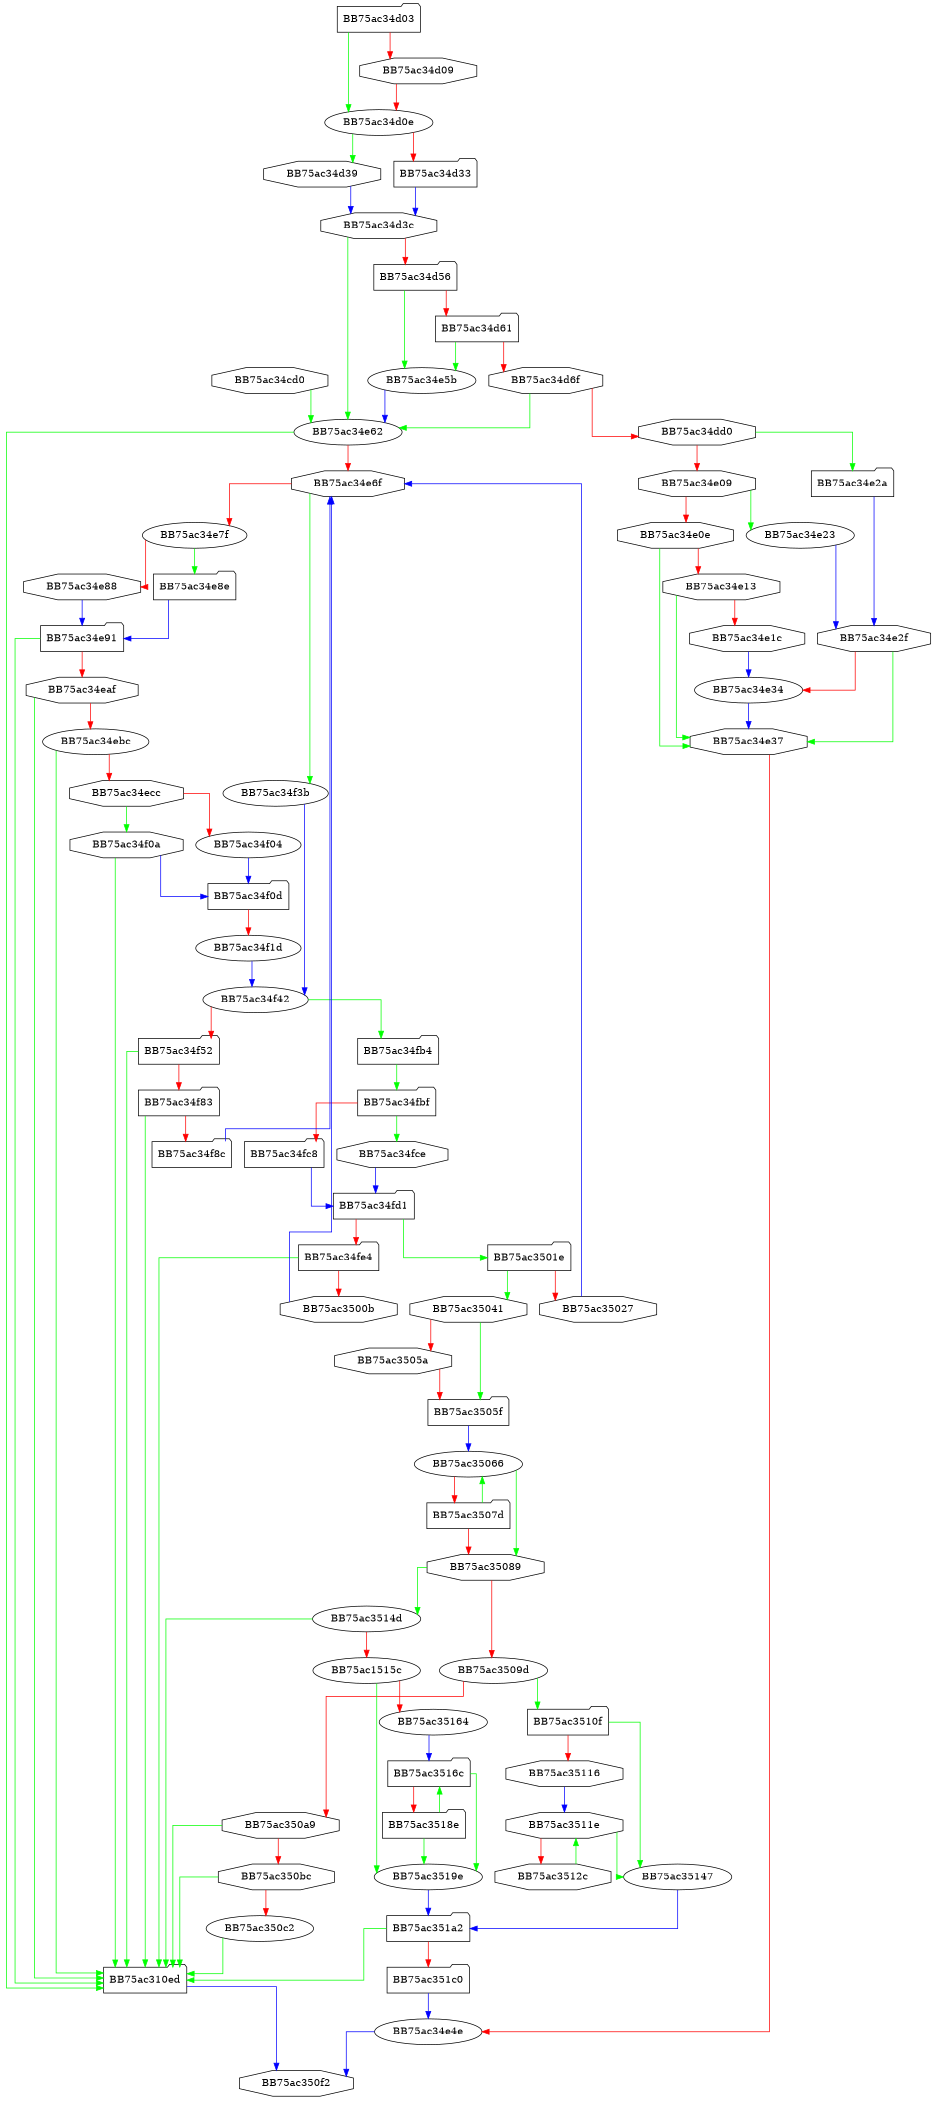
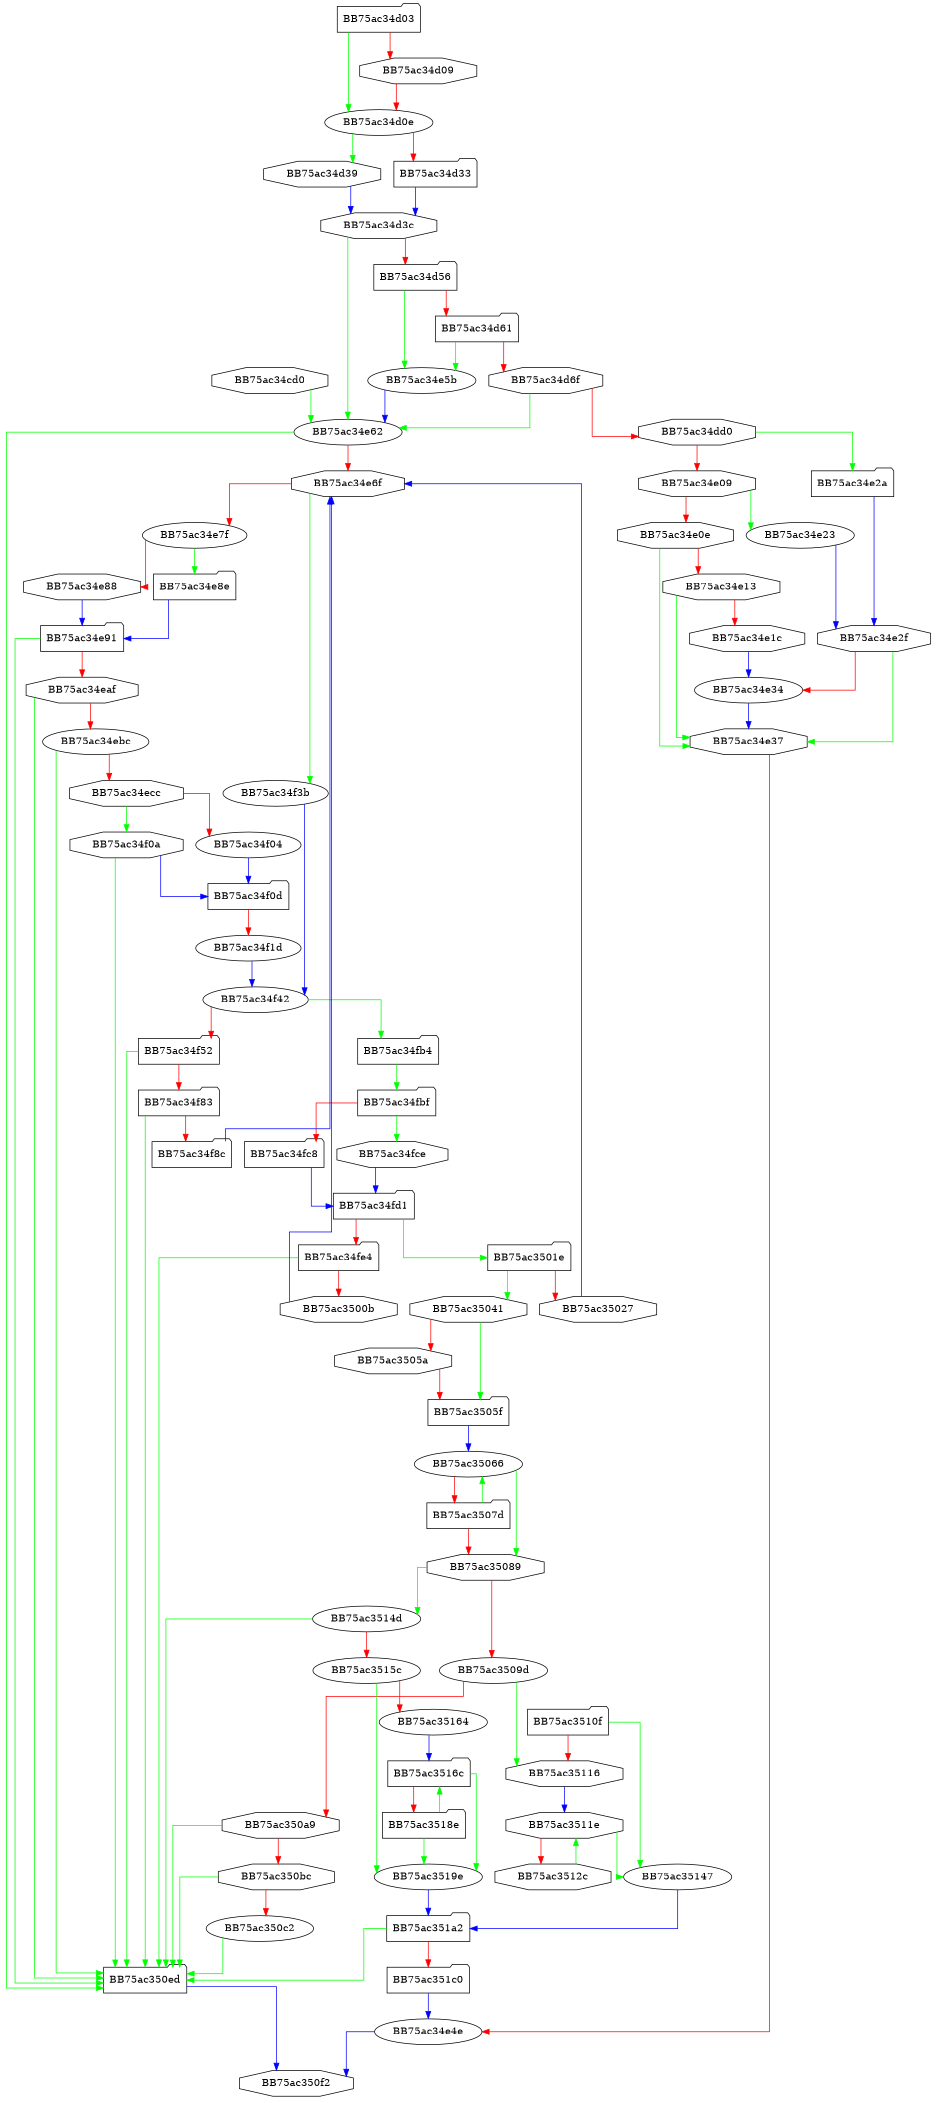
node "BB75ac1515c": label "BB75ac1515c" -> "BB75ac3515c"
edge "BB75ac3509d" -> "BB75ac3510f": now "BB75ac3509d" -> "BB75ac35116"
node "BB75ac310ed": label "BB75ac310ed" -> "BB75ac350ed"
